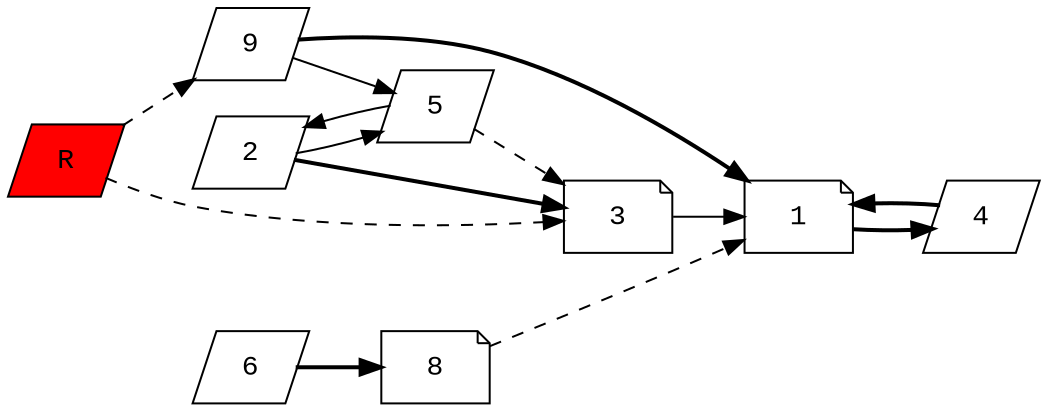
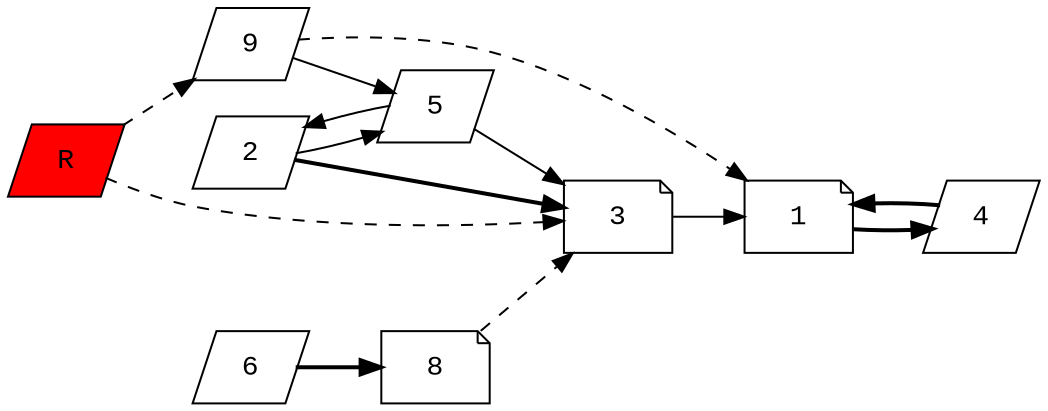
edge "9" -> "1": style bold -> dashed
edge "5" -> "3": style dashed -> solid
edge "8" -> "1": now "8" -> "3"
